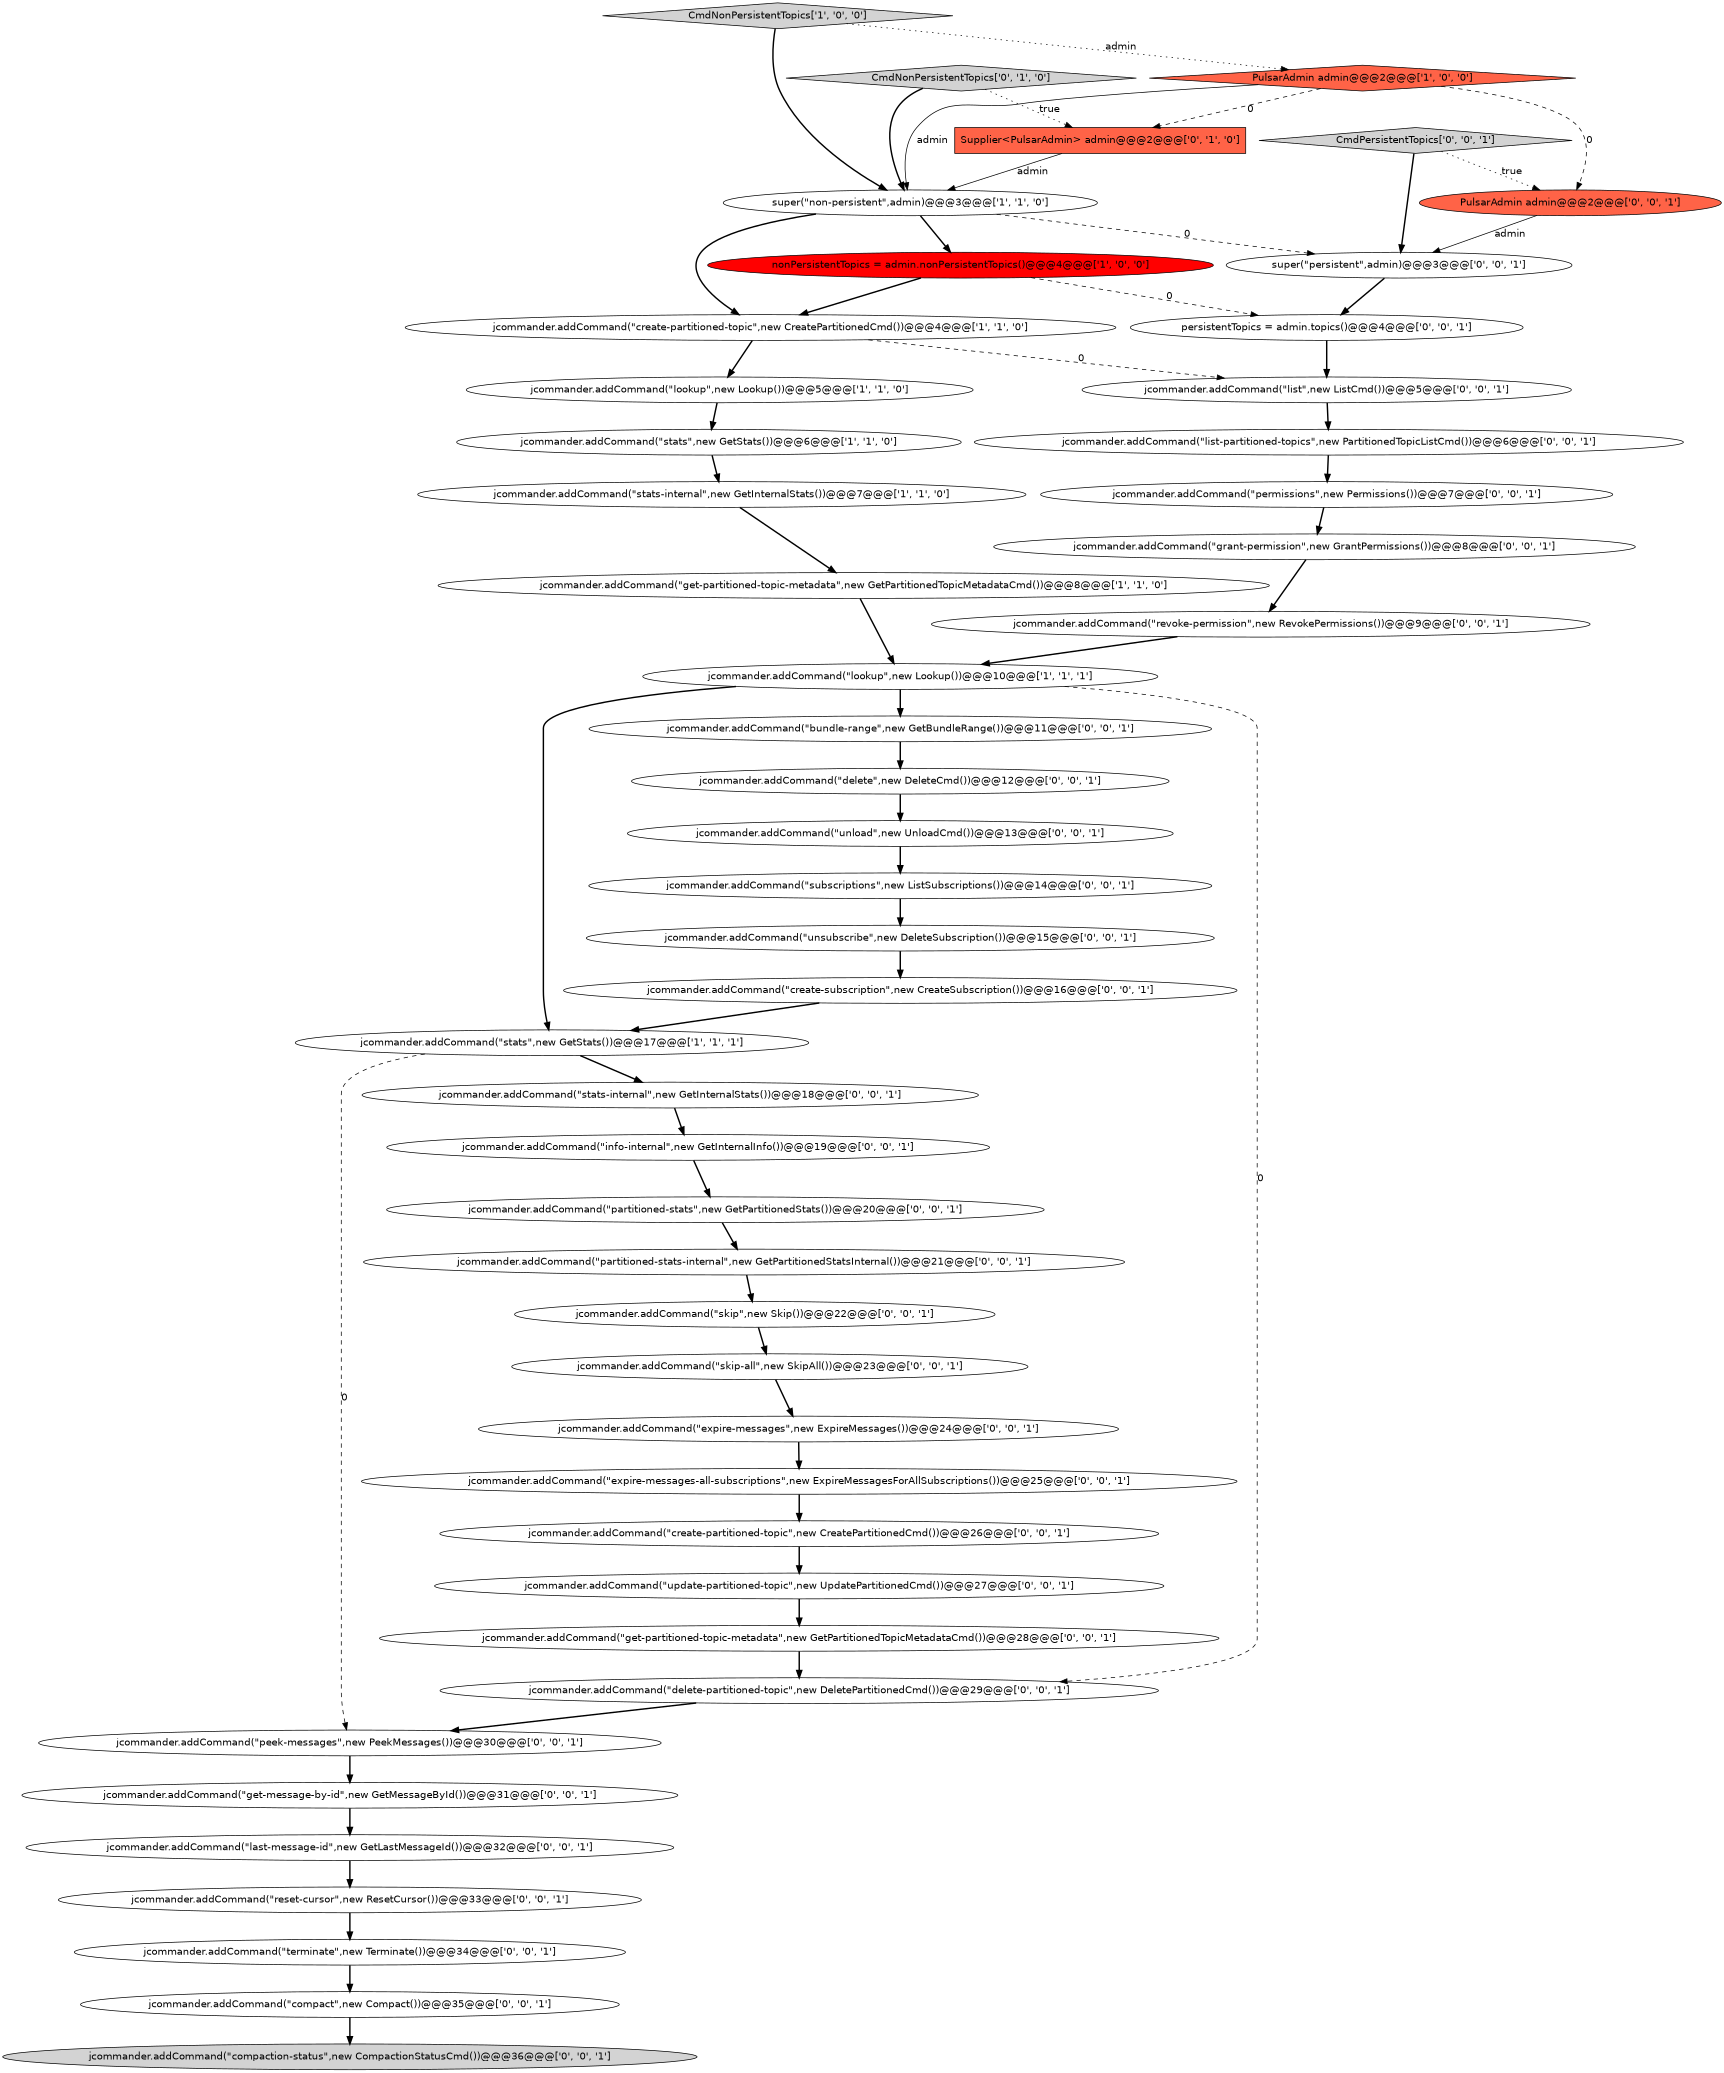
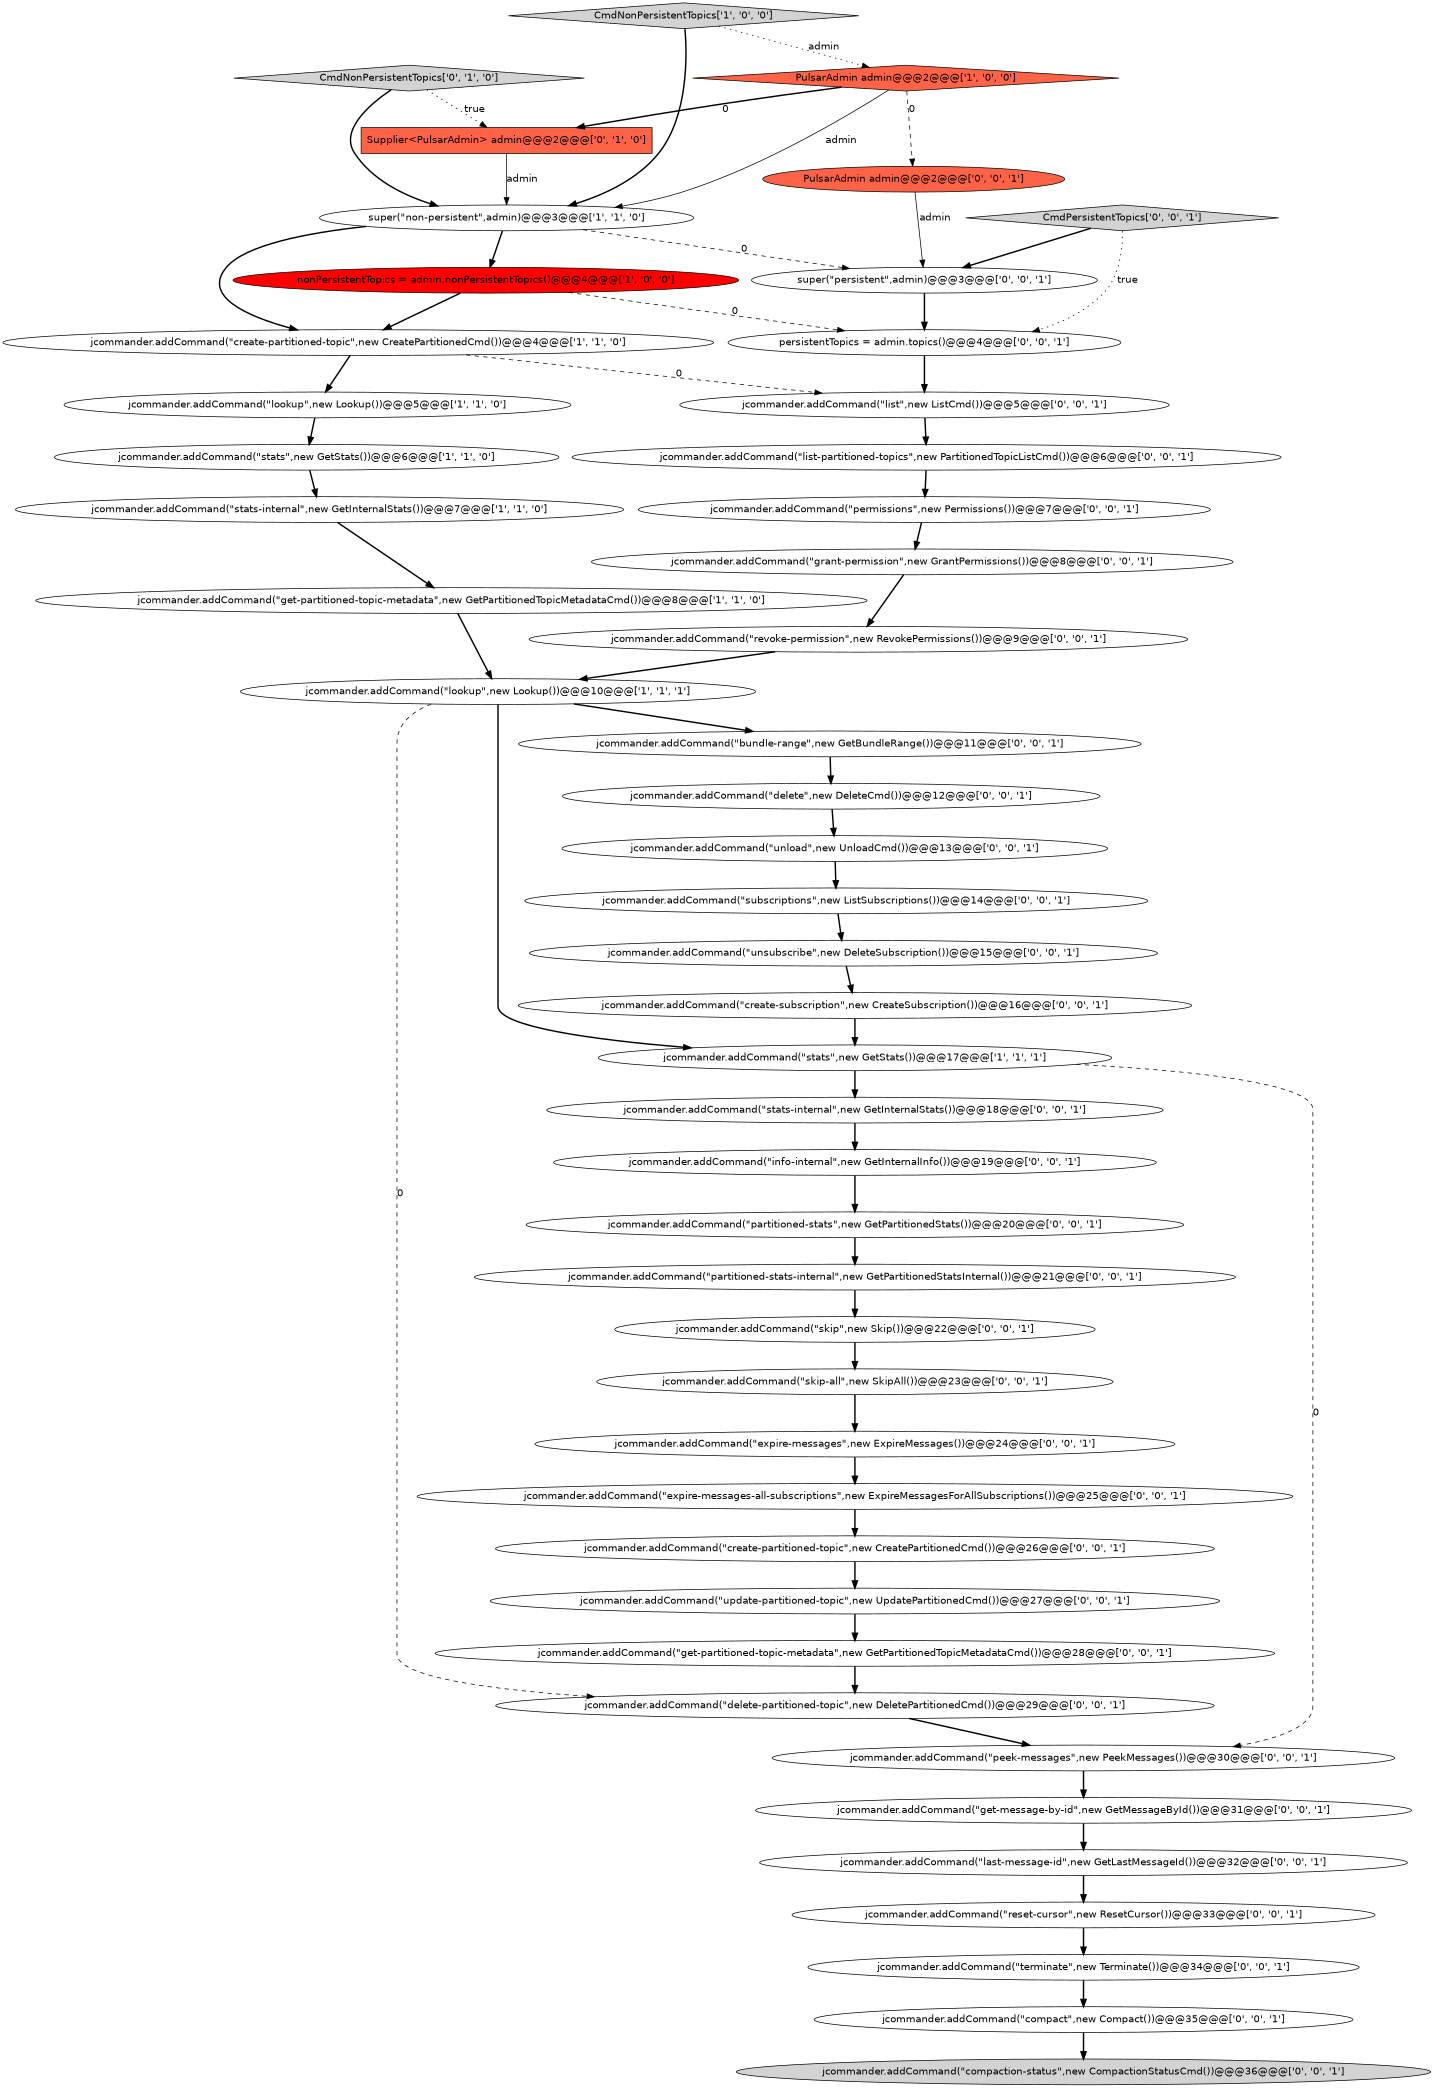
edge "PulsarAdmin admin@@@2@@@['1', '0', '0']" -> "Supplier<PulsarAdmin> admin@@@2@@@['0', '1', '0']": style dashed -> bold
edge "CmdPersistentTopics['0', '0', '1']" -> "PulsarAdmin admin@@@2@@@['0', '0', '1']": now "CmdPersistentTopics['0', '0', '1']" -> "persistentTopics = admin.topics()@@@4@@@['0', '0', '1']"
